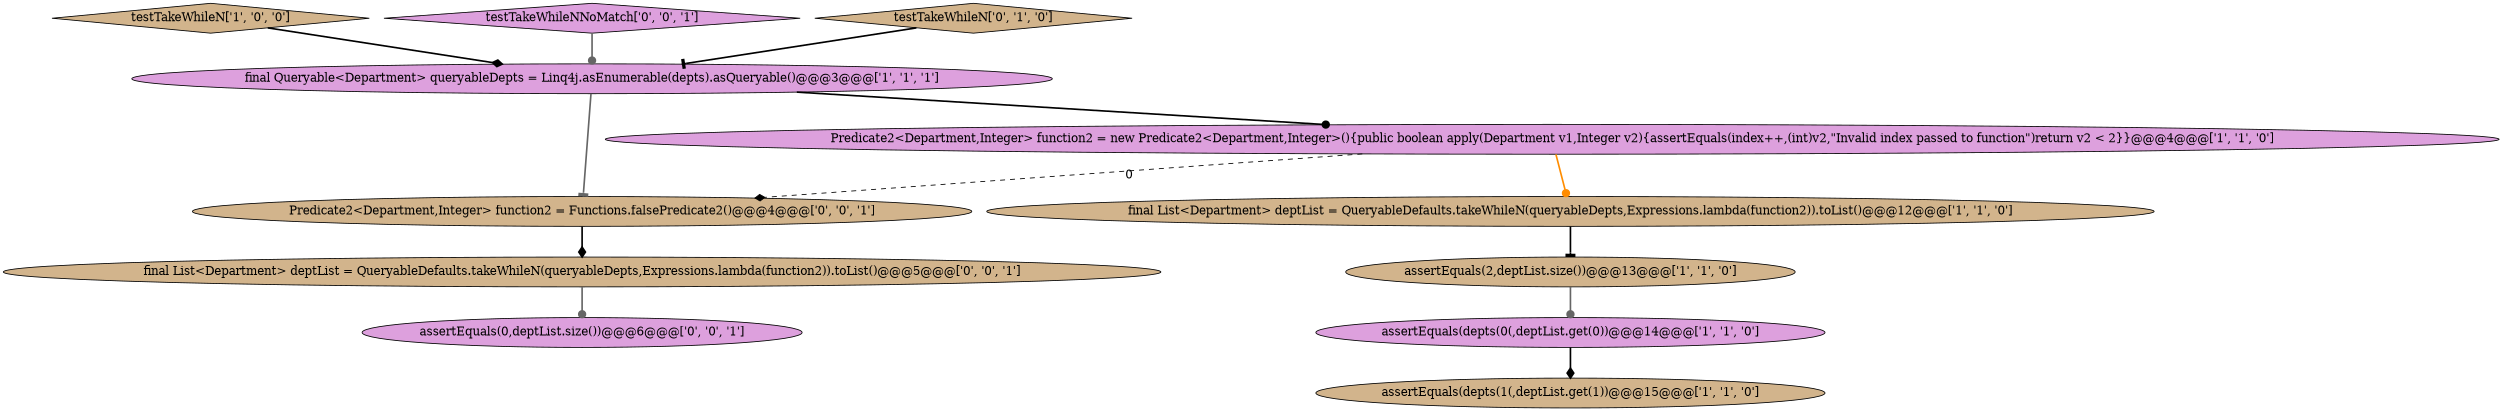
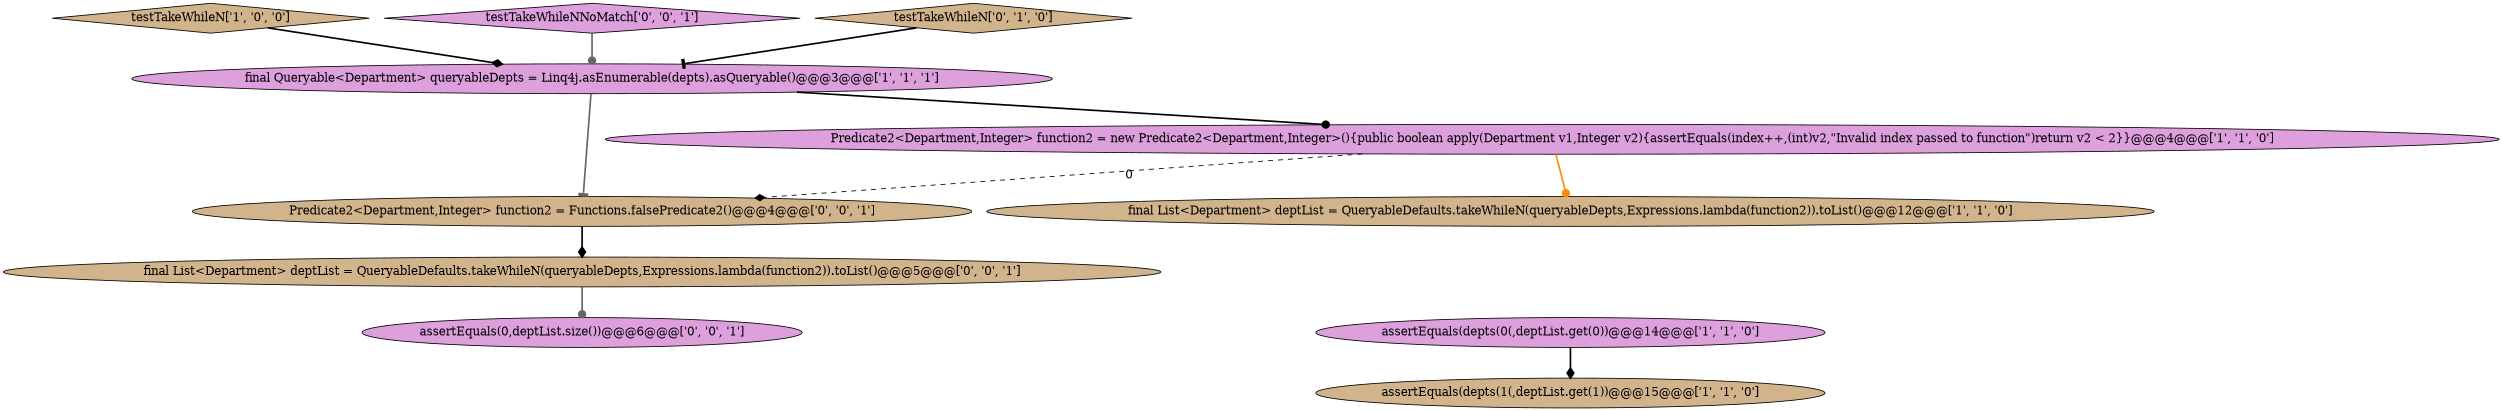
node "assertEquals(2,deptList.size())@@@13@@@['1', '1', '0']": removed
